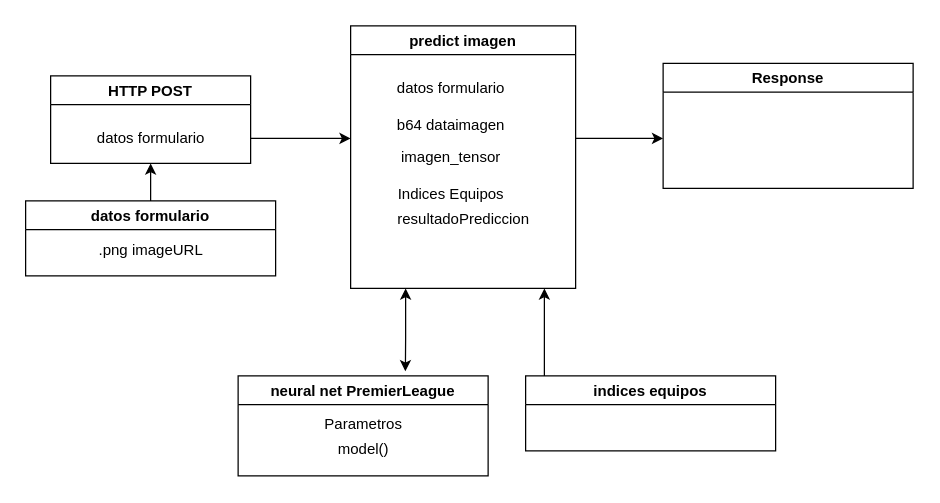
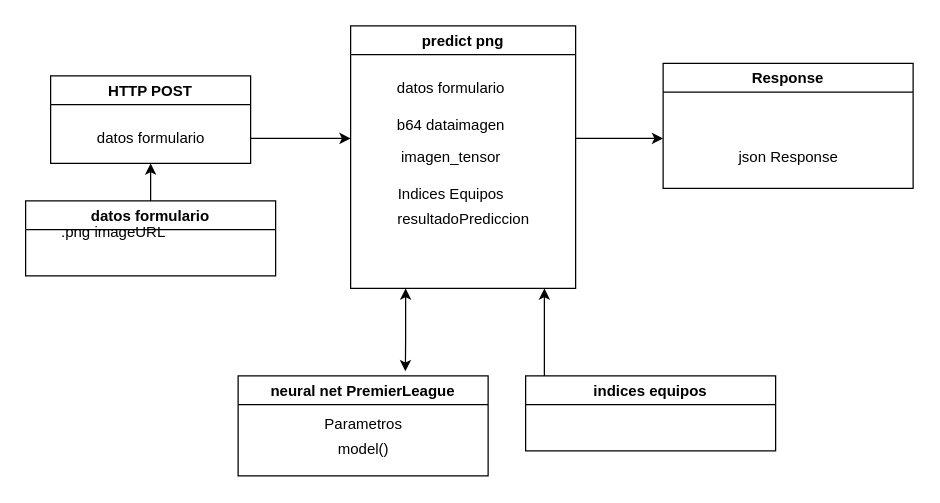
node "predict imagen": label "predict imagen" -> "predict png"
node "json Response": added
node ".png imageURL": moved (151, 251) -> (113, 232)
